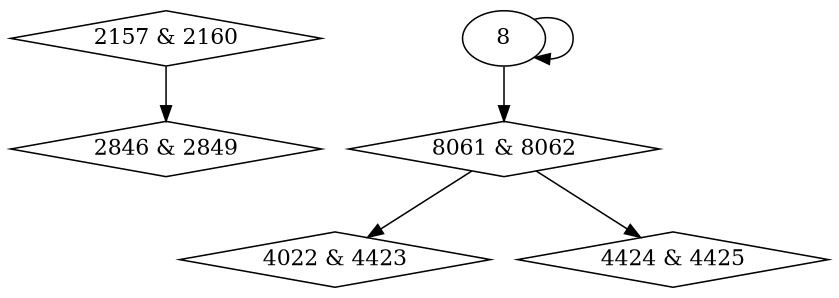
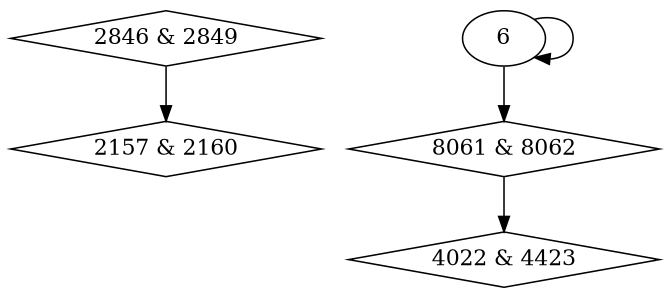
node "8": label "8" -> "6"
edge "2157 & 2160" -> "2846 & 2849": reversed
node "4424 & 4425": removed
